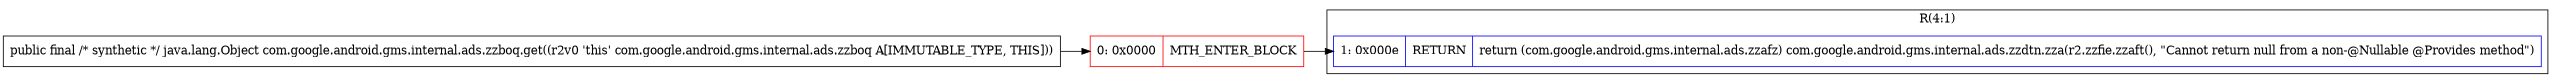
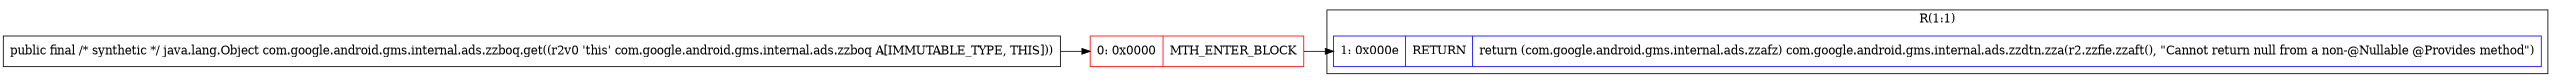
cluster "R(4:1)": label "R(4:1)" -> "R(1:1)"
